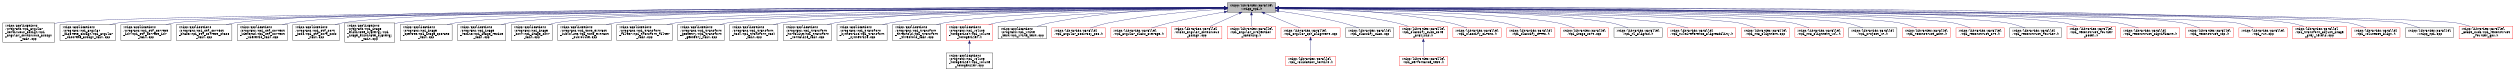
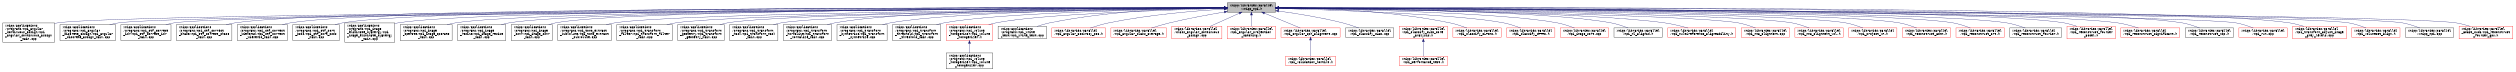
edge "xmipp/libraries/parallel /mpi_classify_CL2D_core _analysis.h" -> "xmipp/libraries/parallel /xmipp_mpi.h": removed
node "xmipp/libraries/parallel /mpi_project_XR.h": color black -> red
node "xmipp/libraries/parallel /mpi_reconstruct_wbp.h": color red -> black
